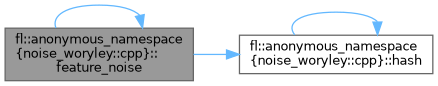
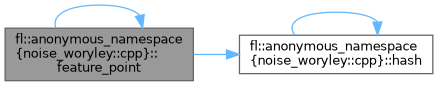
node "fl::anonymous_namespace {noise_woryley::cpp}:: feature_noise": label "fl::anonymous_namespace {noise_woryley::cpp}:: feature_noise" -> "fl::anonymous_namespace {noise_woryley::cpp}:: feature_point"
